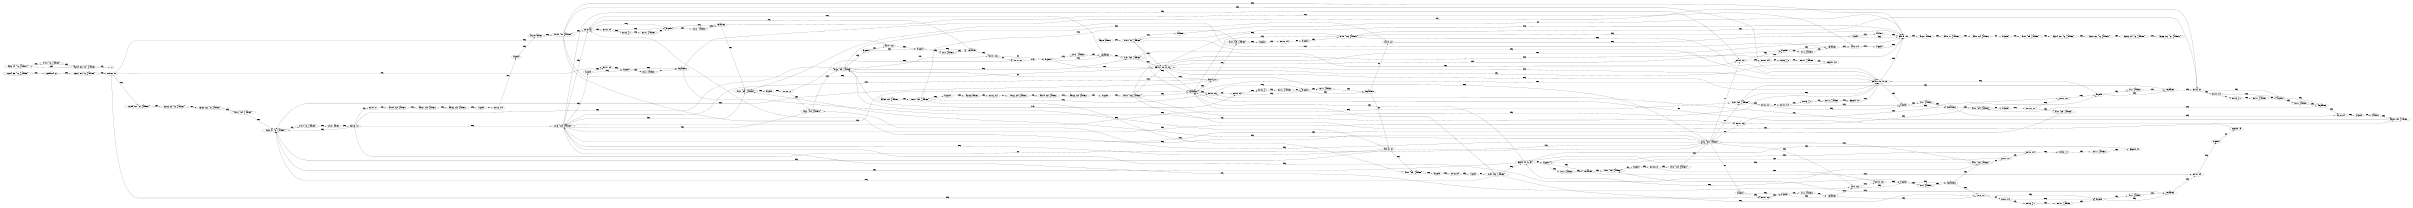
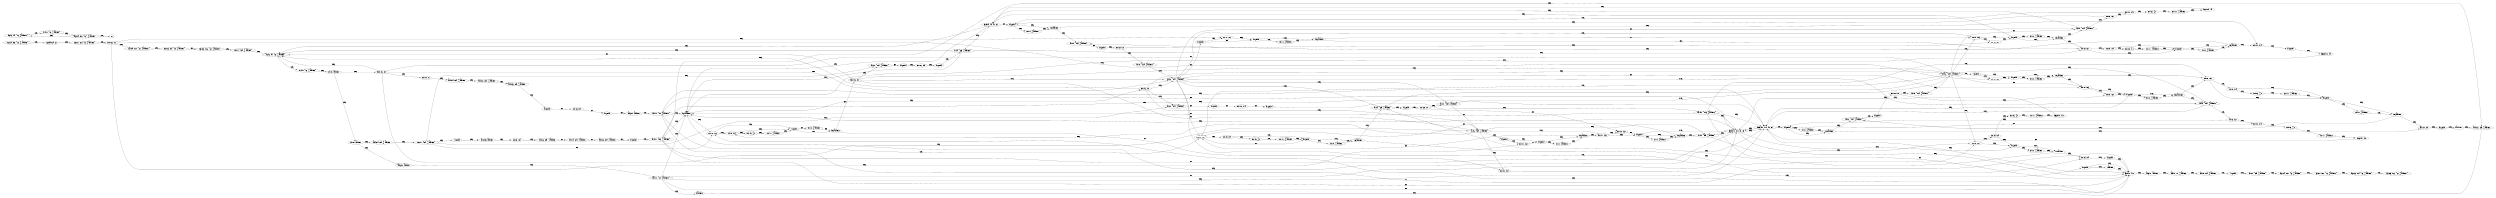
node "cbz x0 , address": added
